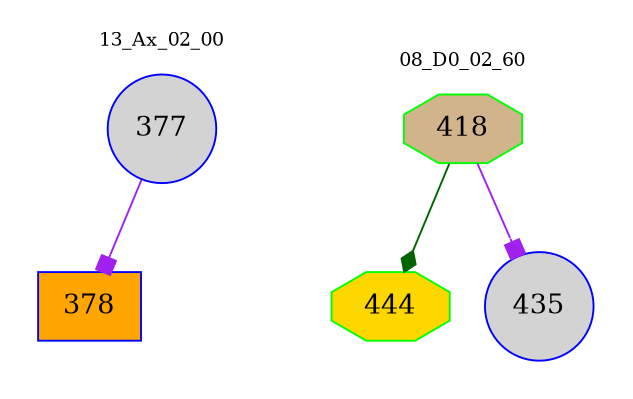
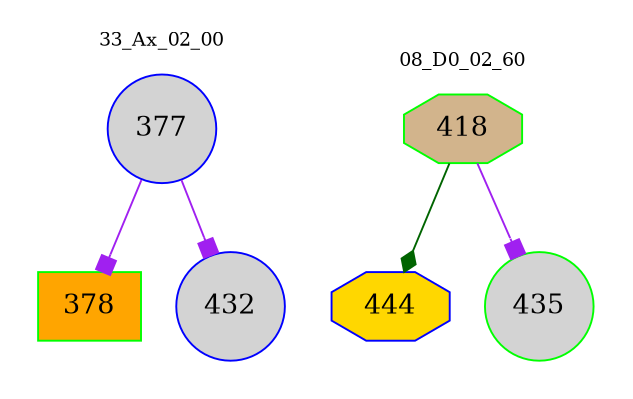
cluster "13_Ax_02_00": label "13_Ax_02_00" -> "33_Ax_02_00"
node "378": color blue -> green
node "432": added
node "444": color green -> blue
node "435": color blue -> green
